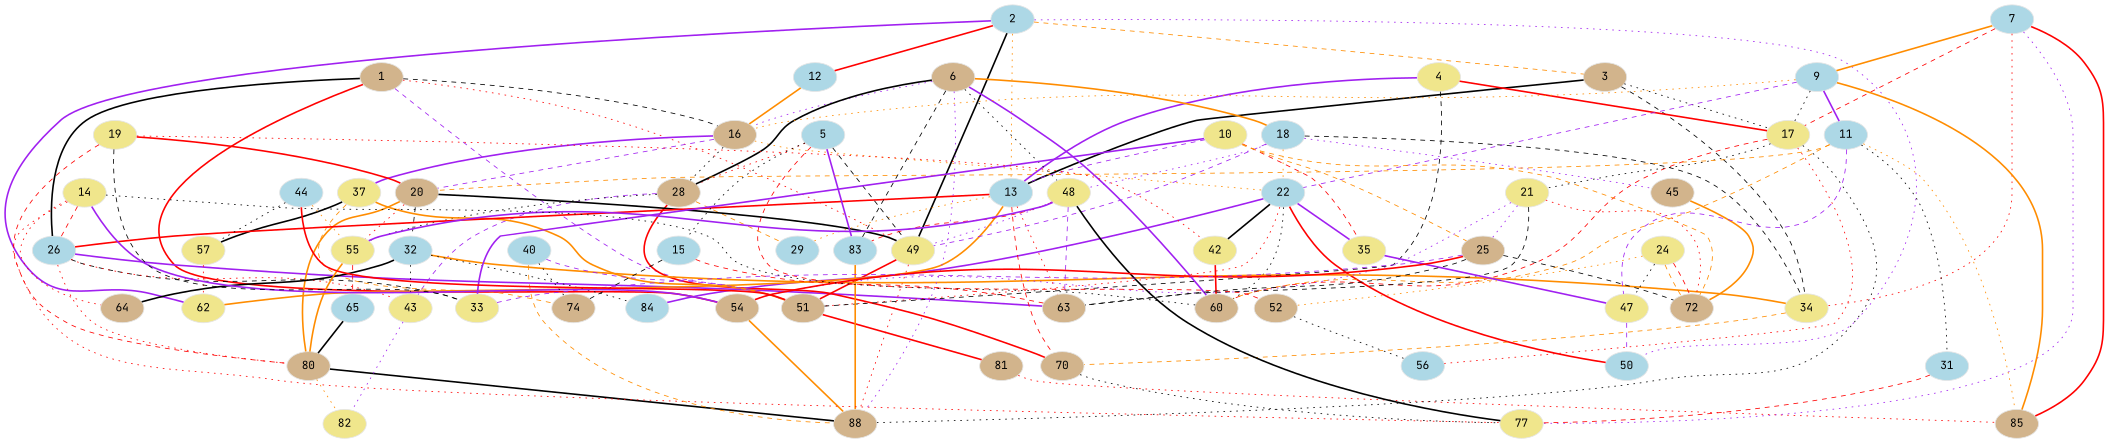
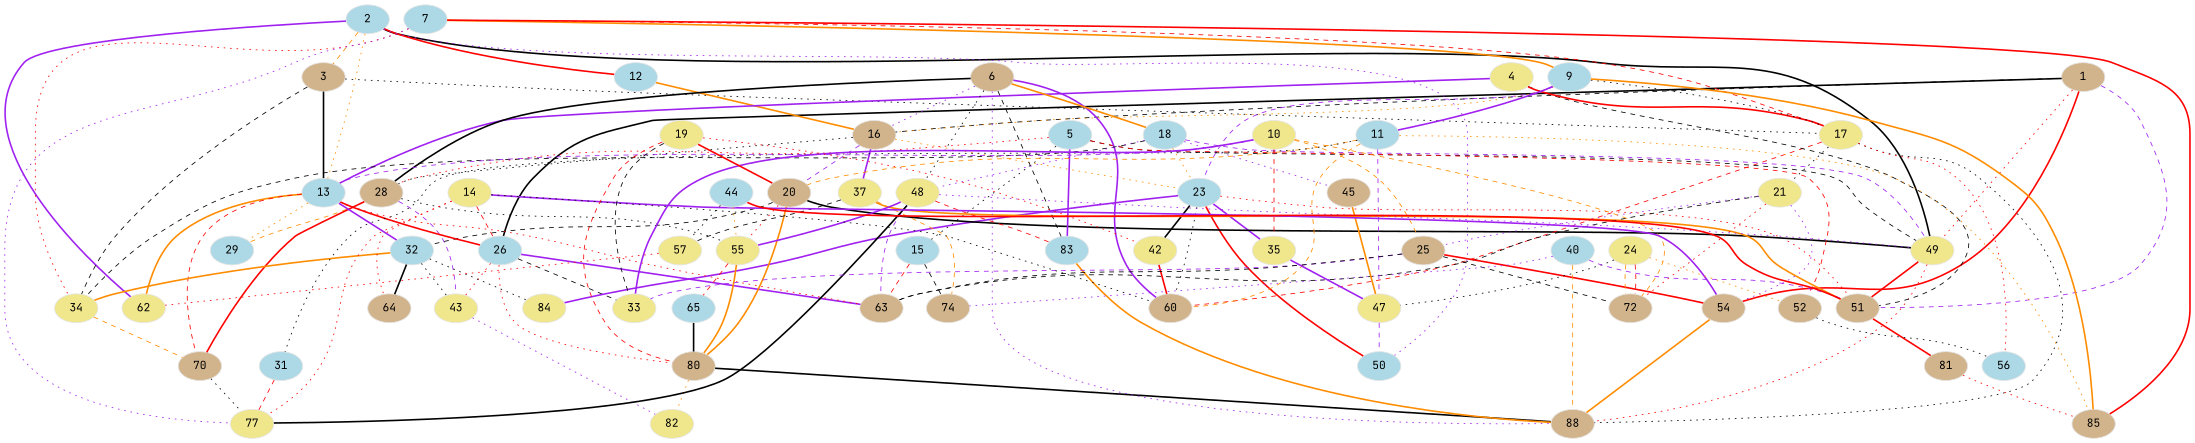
node "22": label "22" -> "23"
edge "13" -- "32": added
edge "37" -- "57": style bold -> dashed
edge "45" -- "72": now "45" -- "47"
edge "40" -- "74": color black -> purple
node "84": fillcolor lightblue -> khaki
